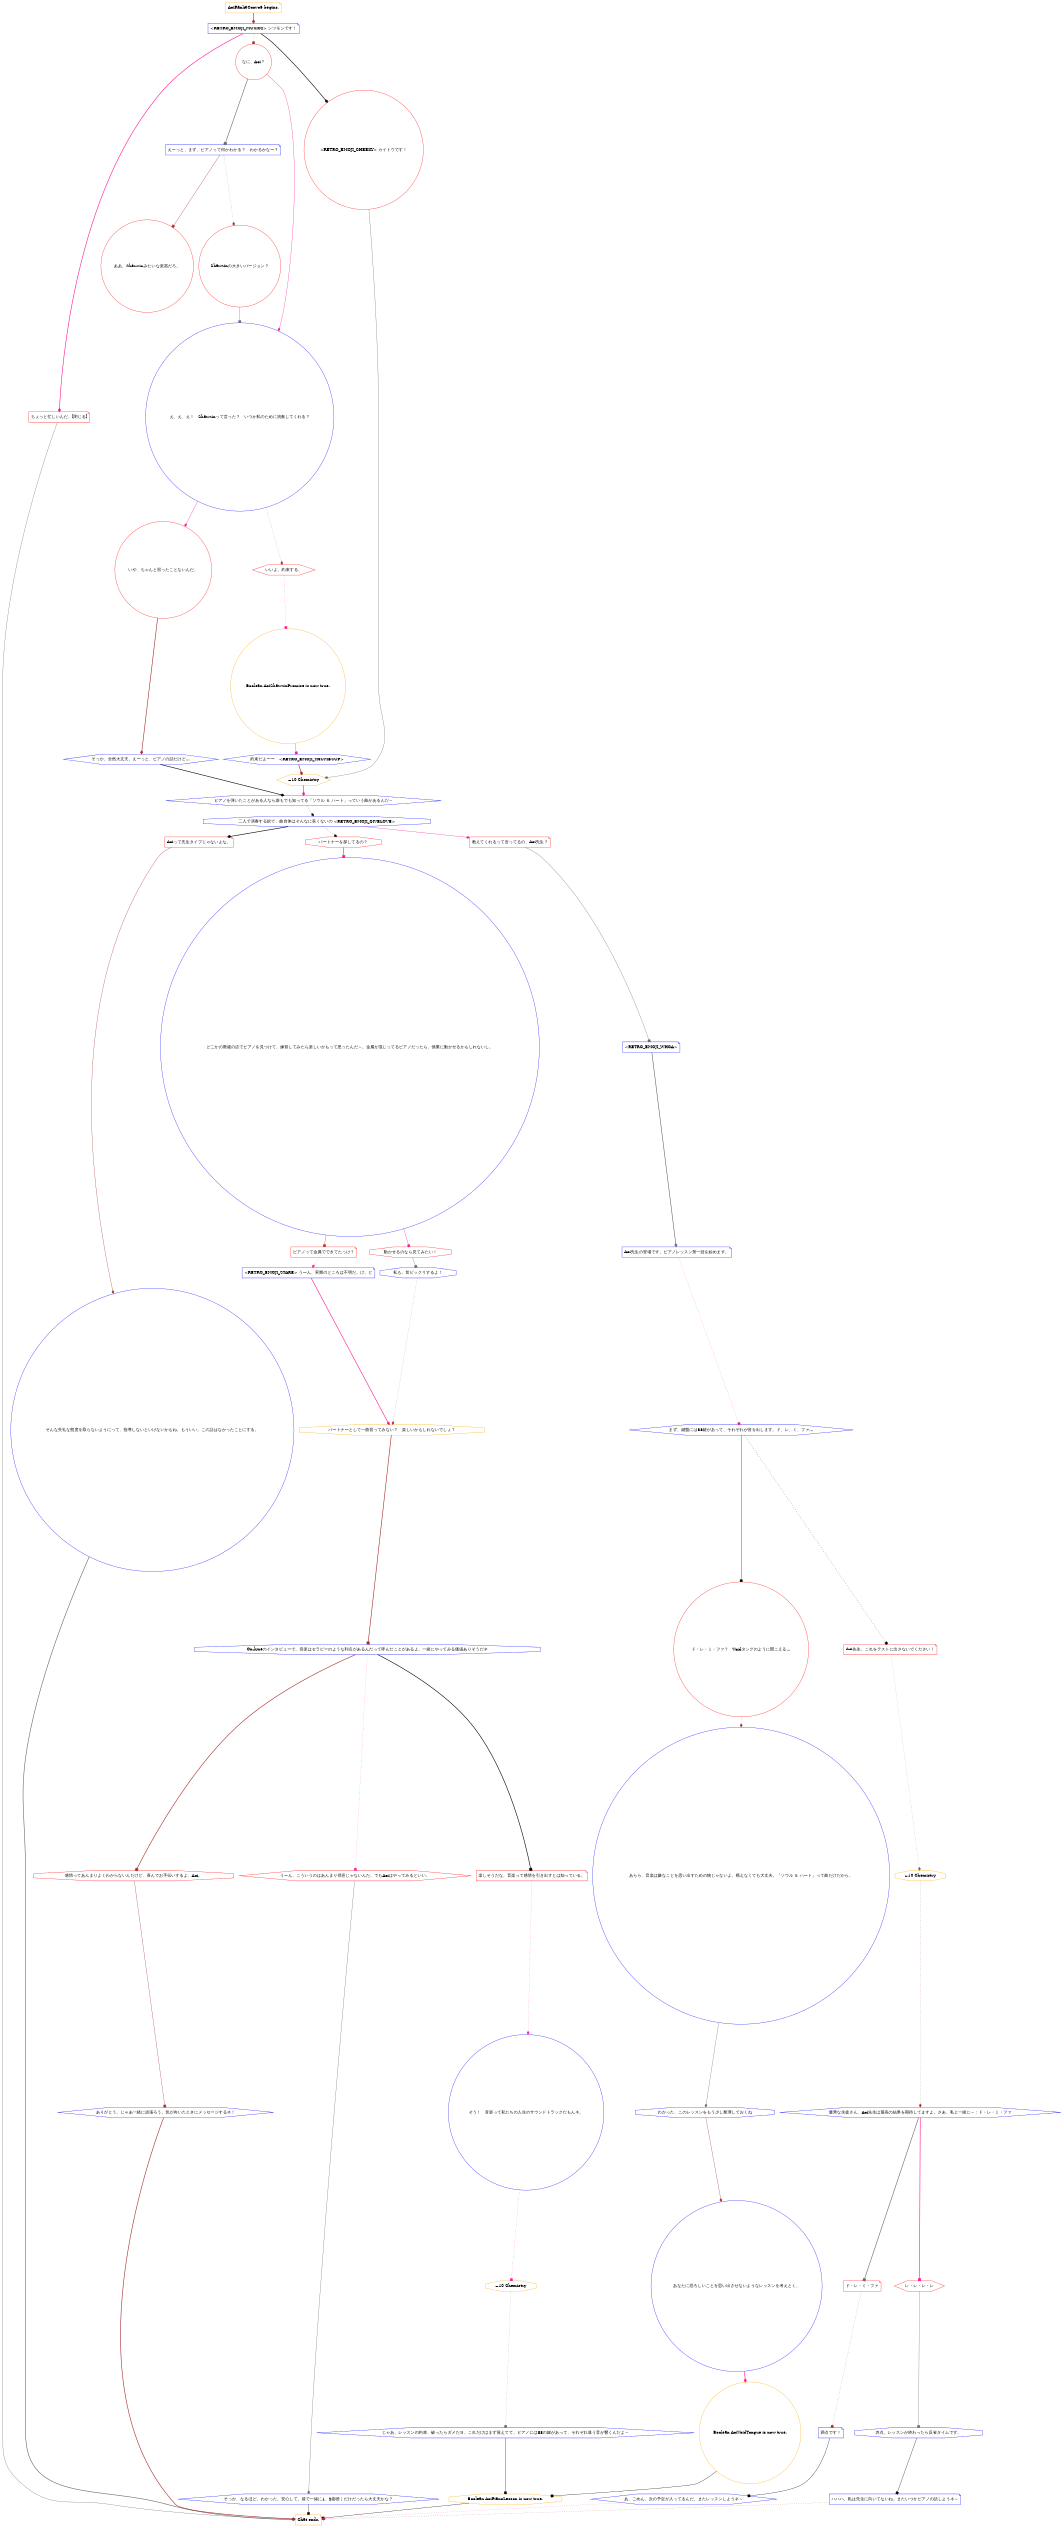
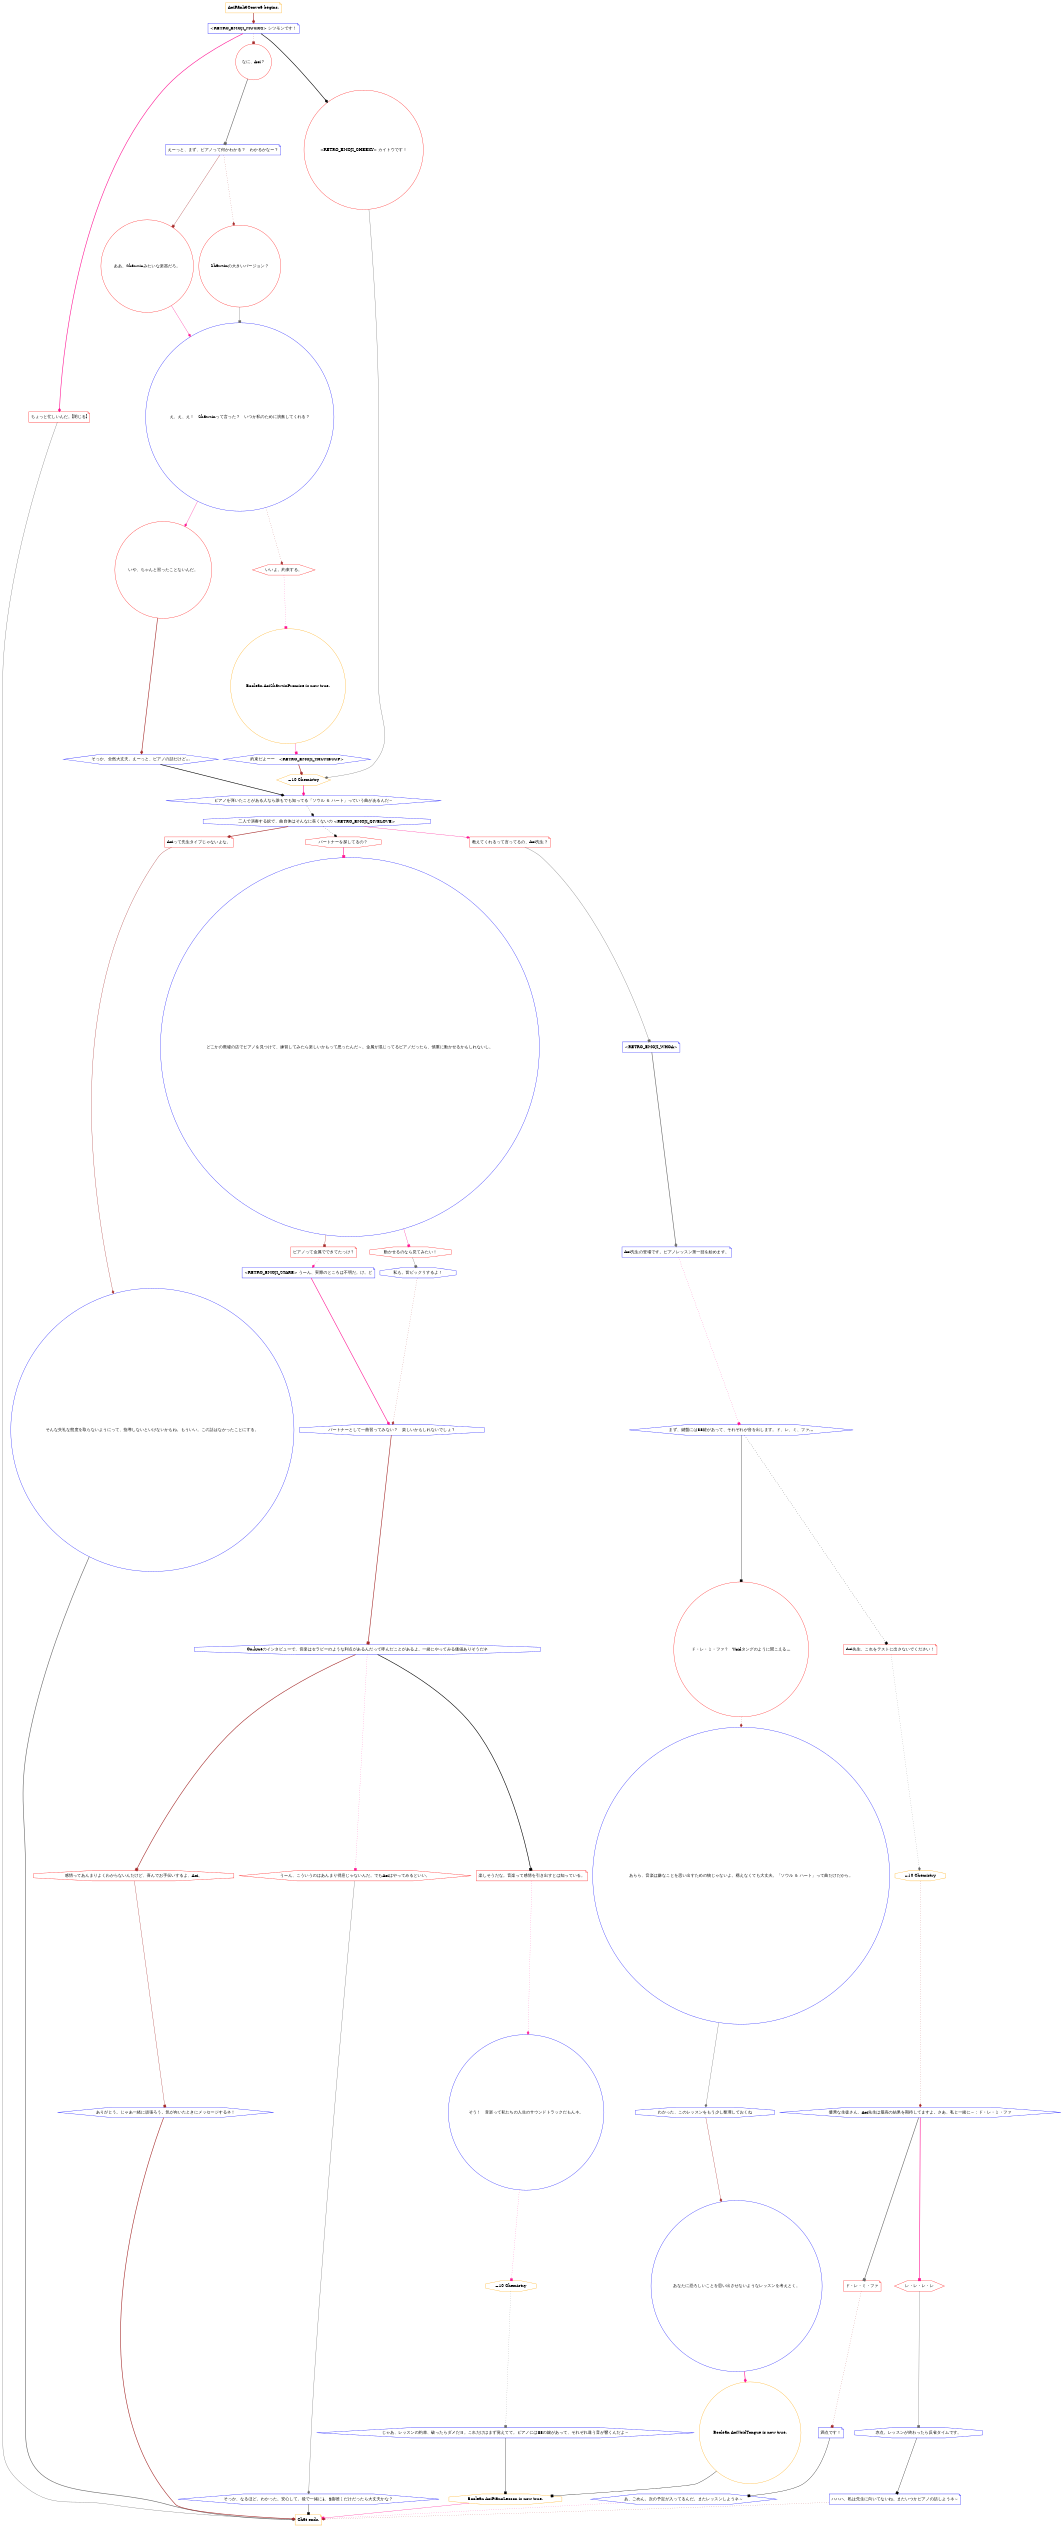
edge "なに、Aoi？" -> "え、え、え！　Shawzinって言った？　いつか私のために演奏してくれる？": now "ああ、Shawzinみたいな楽器だろ。" -> "え、え、え！　Shawzinって言った？　いつか私のために演奏してくれる？"
edge "二人で演奏する奴で、曲自体はそんなに長くないの <RETRO_EMOJI_GIVELOVE>" -> "Aoiって先生タイプじゃないよな。": color black -> brown
node "パートナーとして一曲習ってみない？　楽しいかもしれないでしょ？": color orange -> blue
edge "Boolean AoiPianoLesson is now true." -> "Chat ends.": color black -> deeppink
